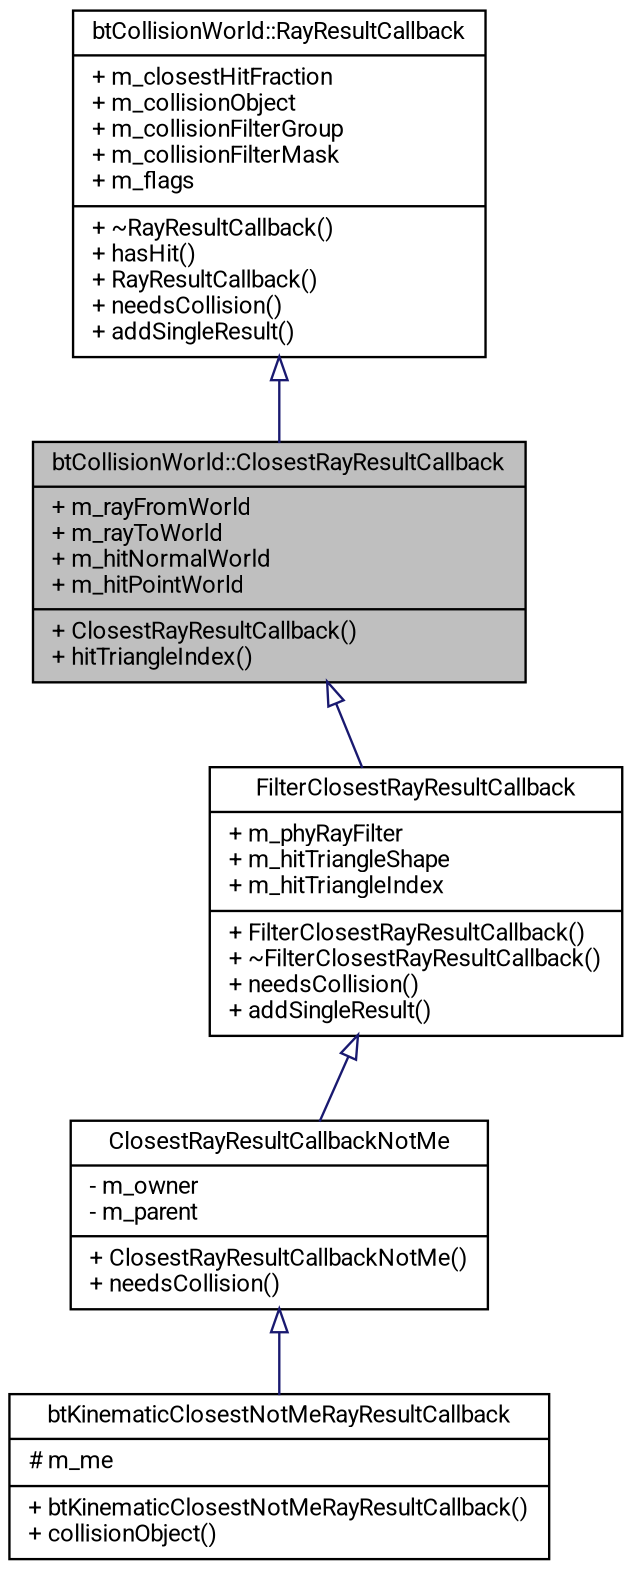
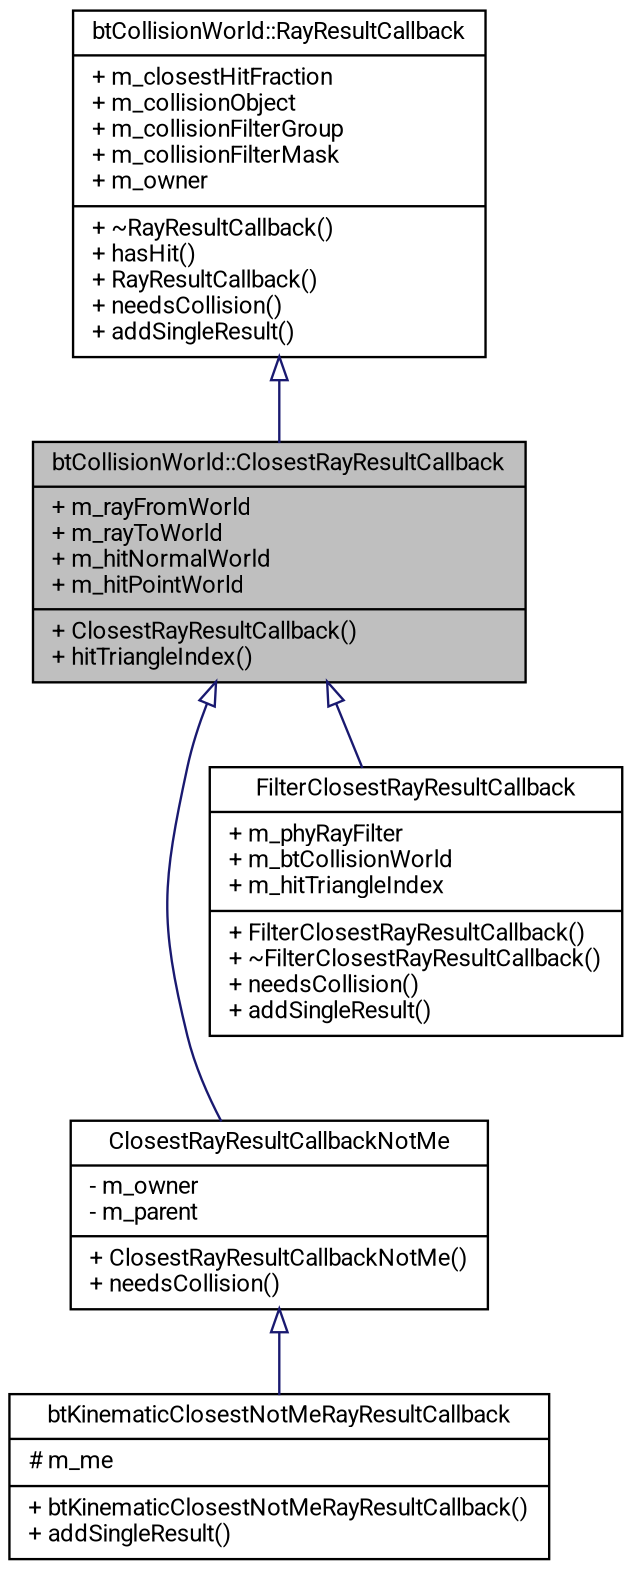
node "btCollisionWorld::RayResultCallback": text "+ m_flags" -> "+ m_owner"
node "FilterClosestRayResultCallback": text "+ m_hitTriangleShape" -> "+ m_btCollisionWorld"
edge "ClosestRayResultCallbackNotMe" -> "FilterClosestRayResultCallback": now "ClosestRayResultCallbackNotMe" -> "btCollisionWorld::ClosestRayResultCallback"
node "btKinematicClosestNotMeRayResultCallback": text "+ collisionObject()" -> "+ addSingleResult()"
